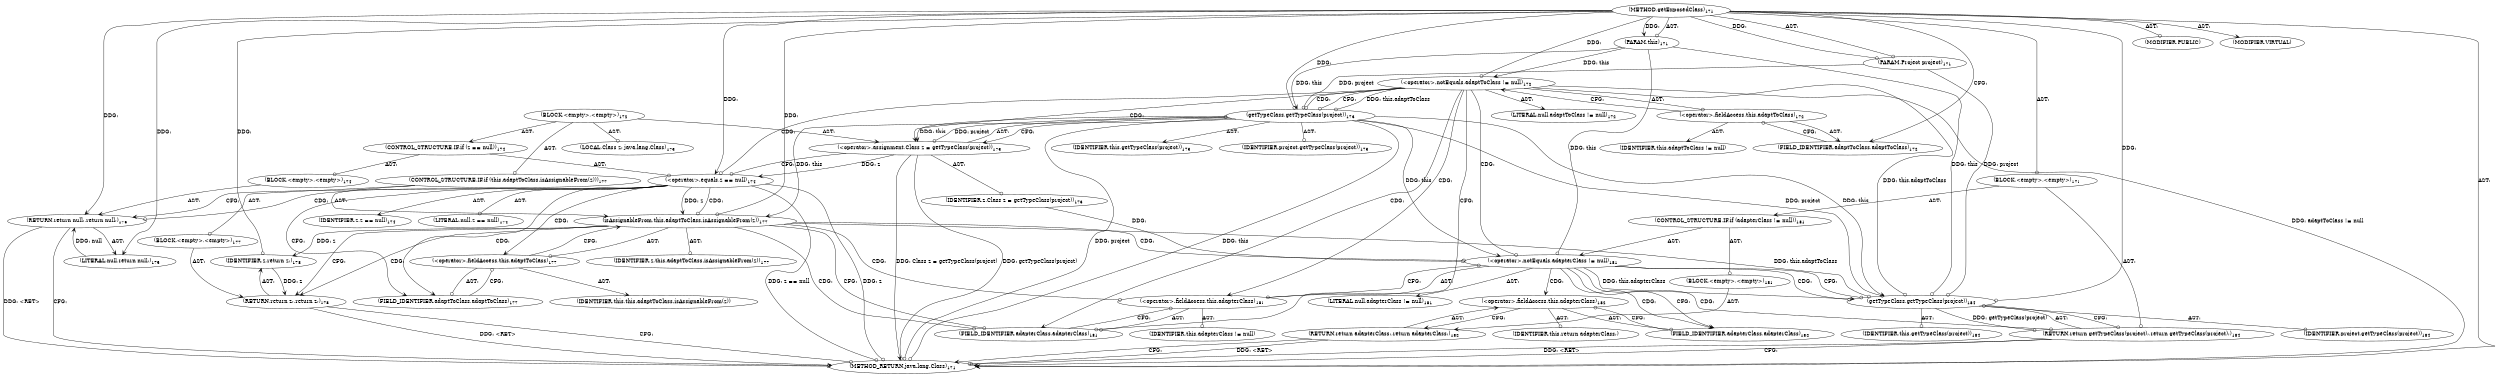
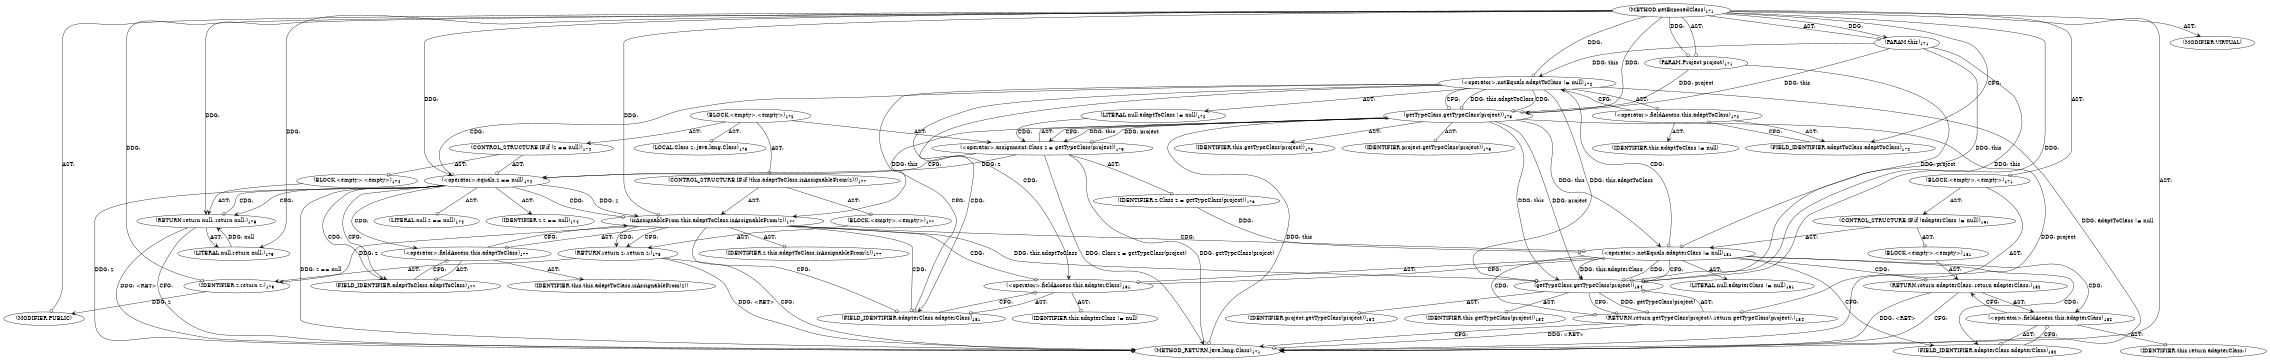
edge "(<operator>.notEquals,adaptToClass != null)" -> "(<operator>.assignment,Class z = getTypeClass(project))": now "(LITERAL,null,adaptToClass != null)" -> "(<operator>.assignment,Class z = getTypeClass(project))"
edge "(<operator>.notEquals,adapterClass != null)" -> "(RETURN,return adapterClass;,return adapterClass;)": added, label "CDG:"
edge "(IDENTIFIER,z,return z;)" -> "(RETURN,return z;,return z;)": now "(IDENTIFIER,z,return z;)" -> "(MODIFIER,PUBLIC)"
